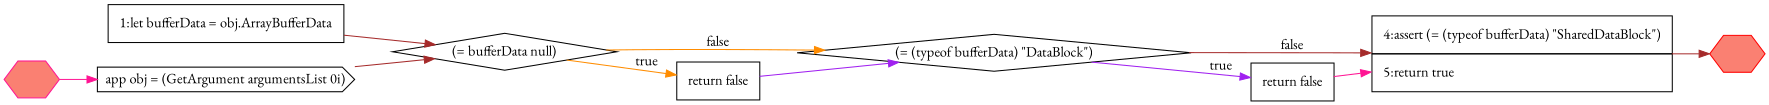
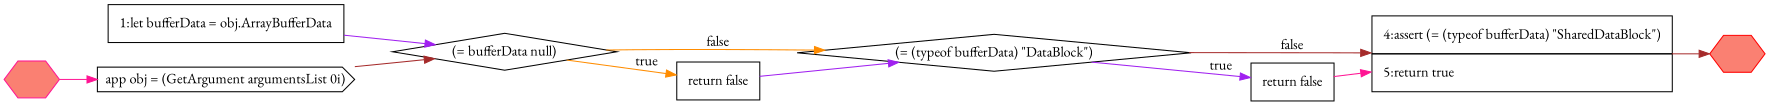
edge "1:let bufferData = obj.ArrayBufferData" -> "(= bufferData null)": color brown -> purple
